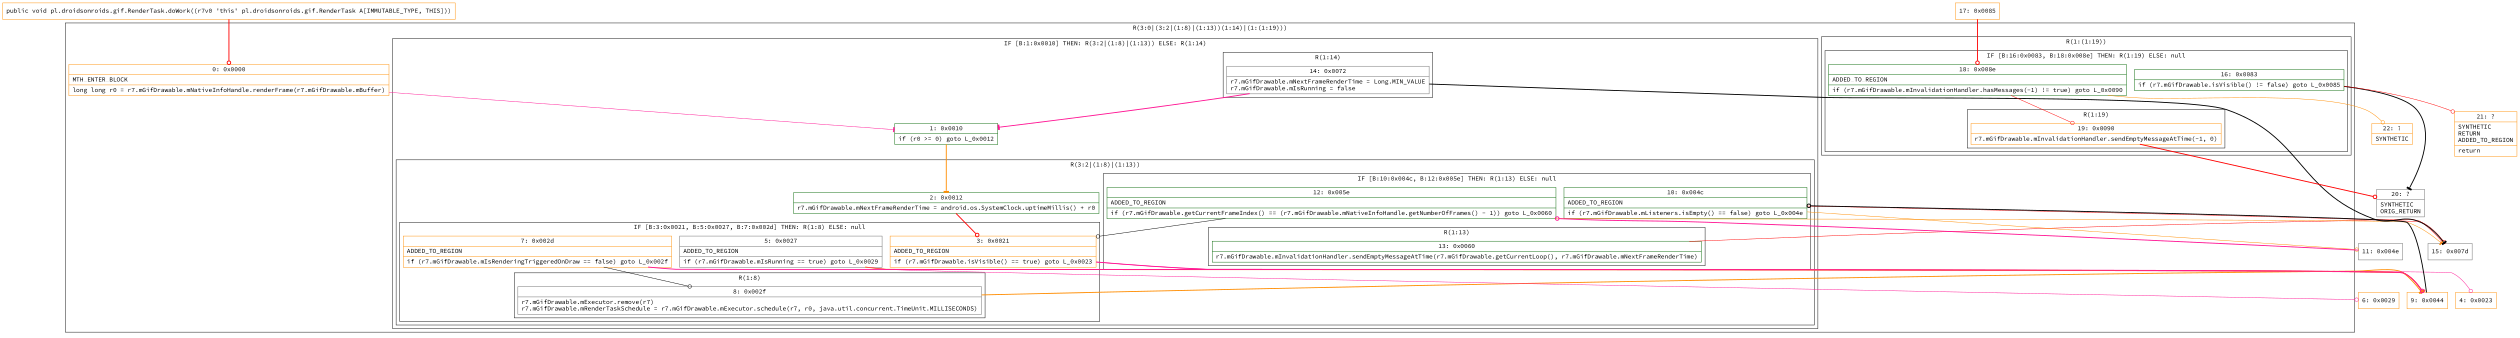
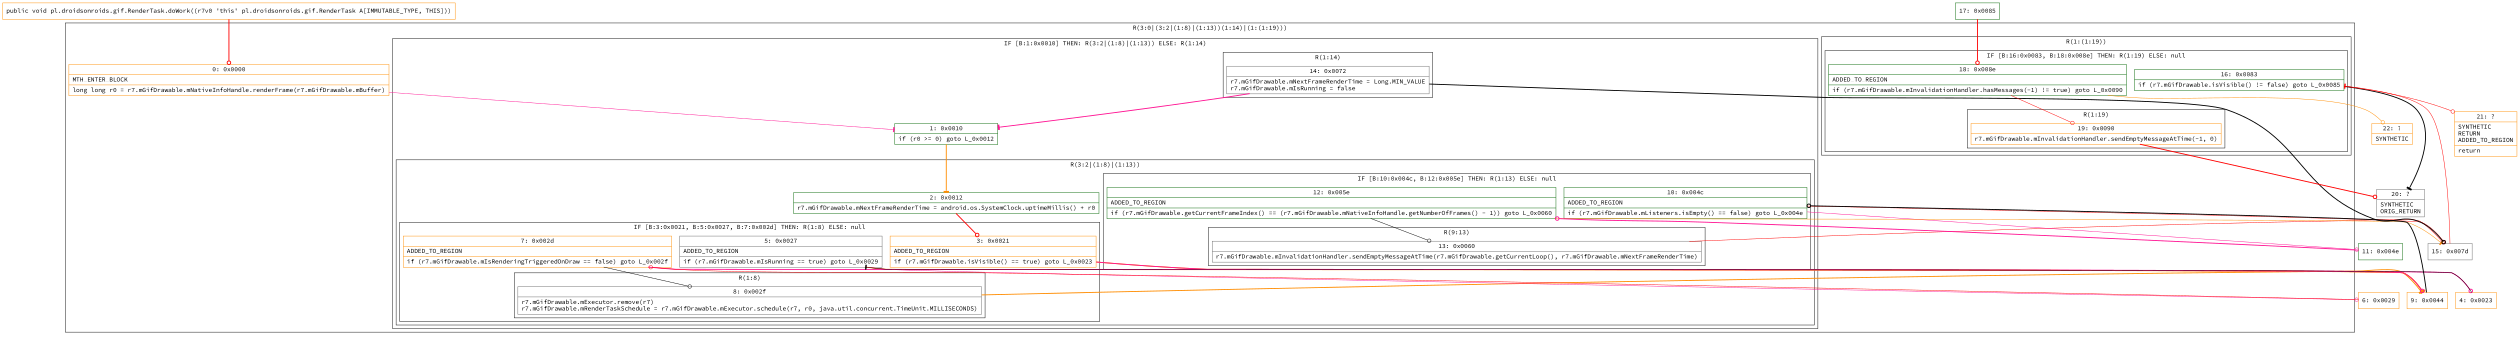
node "17: 0x0085": color darkorange -> darkgreen
edge "14: 0x0072" -> "15: 0x007d": arrowhead tee -> odot
edge "15: 0x007d" -> "16: 0x0083": added
edge "12: 0x005e" -> "3: 0x0021": now "12: 0x005e" -> "13: 0x0060"
edge "10: 0x004c" -> "11: 0x004e": color darkorange -> deeppink
cluster "R(1:13)": label "R(1:13)" -> "R(9:13)"
node "13: 0x0060": color darkgreen -> gray40
node "11: 0x004e": color gray40 -> darkgreen
edge "4: 0x0023" -> "5: 0x0027": added
edge "3: 0x0021" -> "9: 0x0044": color deeppink -> darkorange
edge "3: 0x0021" -> "4: 0x0023": style solid -> bold
edge "6: 0x0029" -> "7: 0x002d": added
